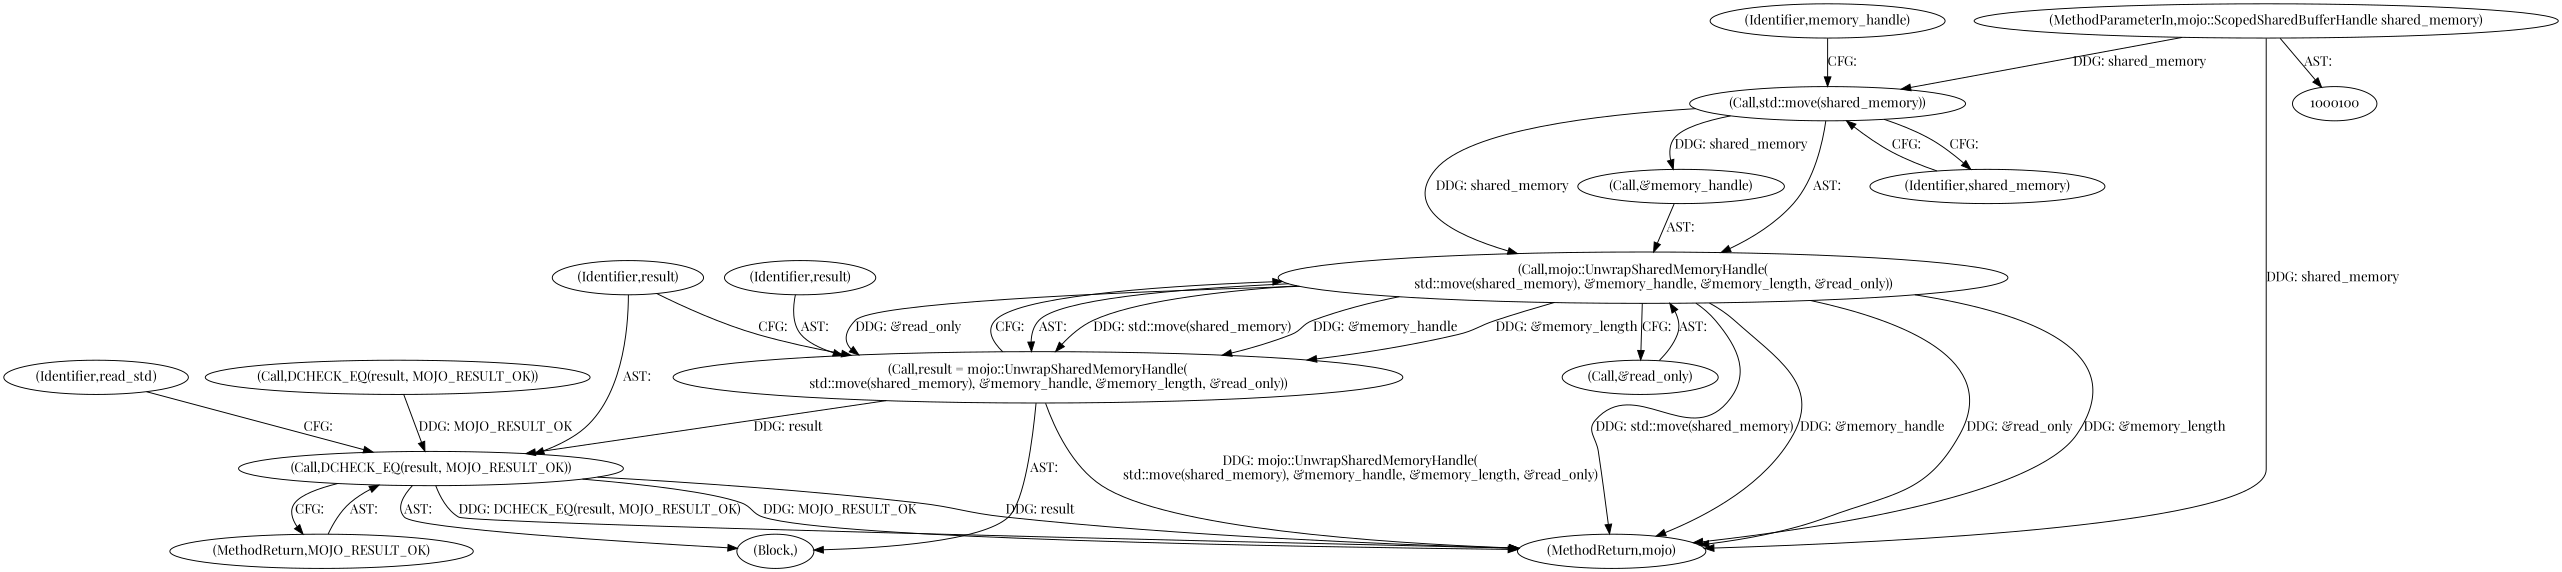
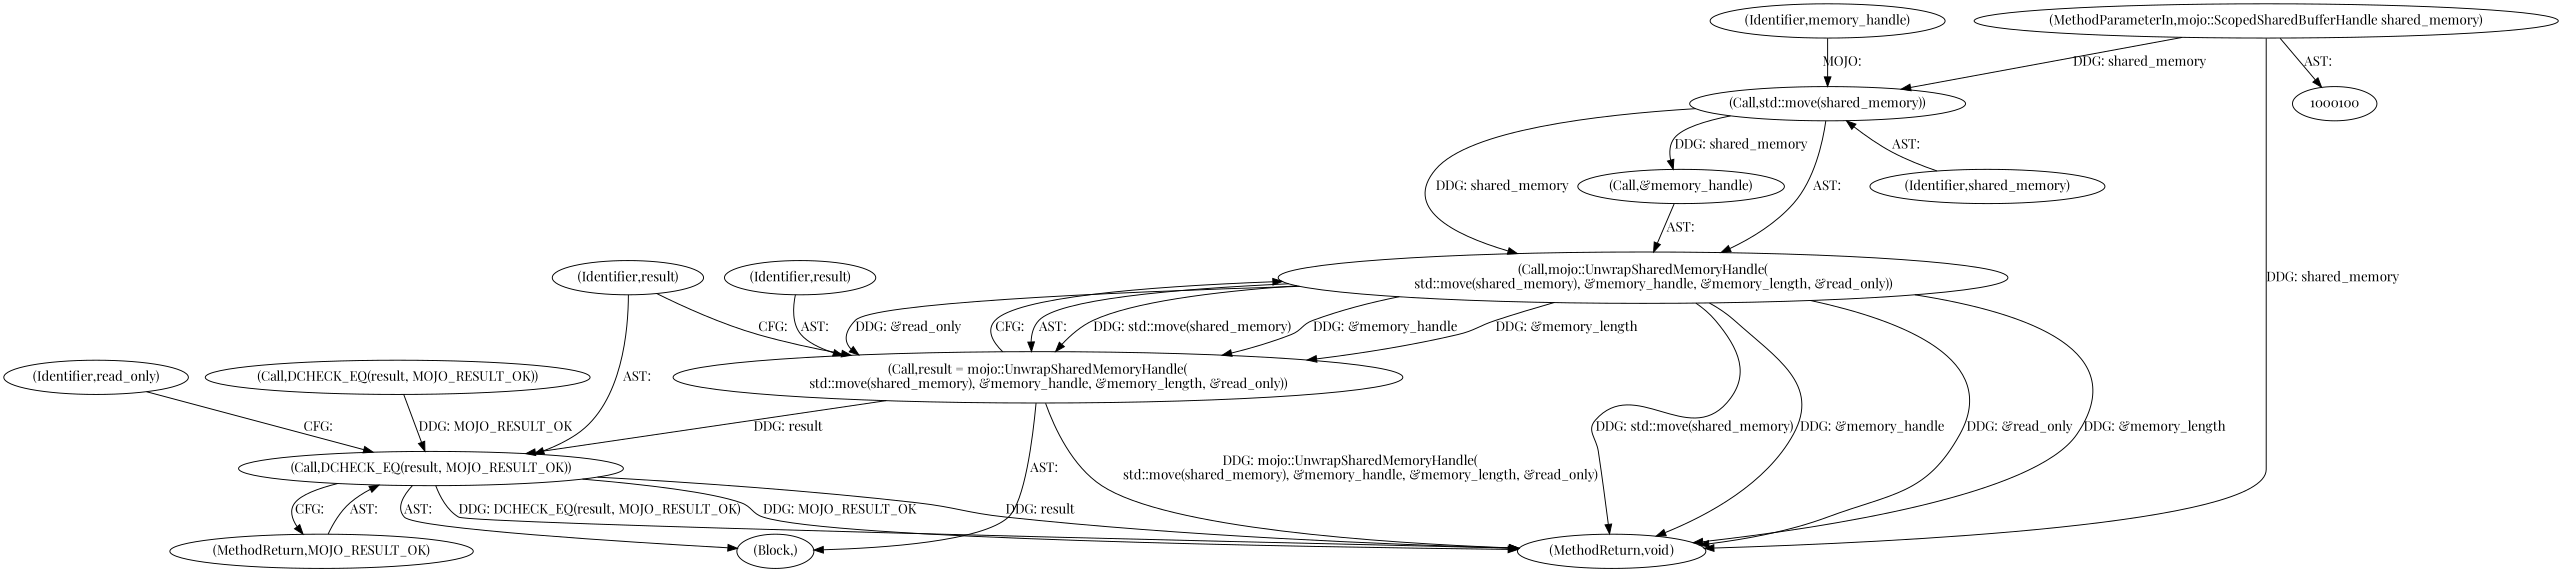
edge "(Identifier,memory_handle)" -> "(Call,std::move(shared_memory))": label "CFG: " -> "MOJO: "
edge "(Call,std::move(shared_memory))" -> "(Identifier,shared_memory)": removed, label "CFG:"
edge "(Identifier,shared_memory)" -> "(Call,std::move(shared_memory))": label "CFG: " -> "AST: "
node "(Identifier,read_std)": label "(Identifier,read_std)" -> "(Identifier,read_only)"
node "(Call,&read_only)": removed
node "(MethodReturn,mojo)": label "(MethodReturn,mojo)" -> "(MethodReturn,void)"
